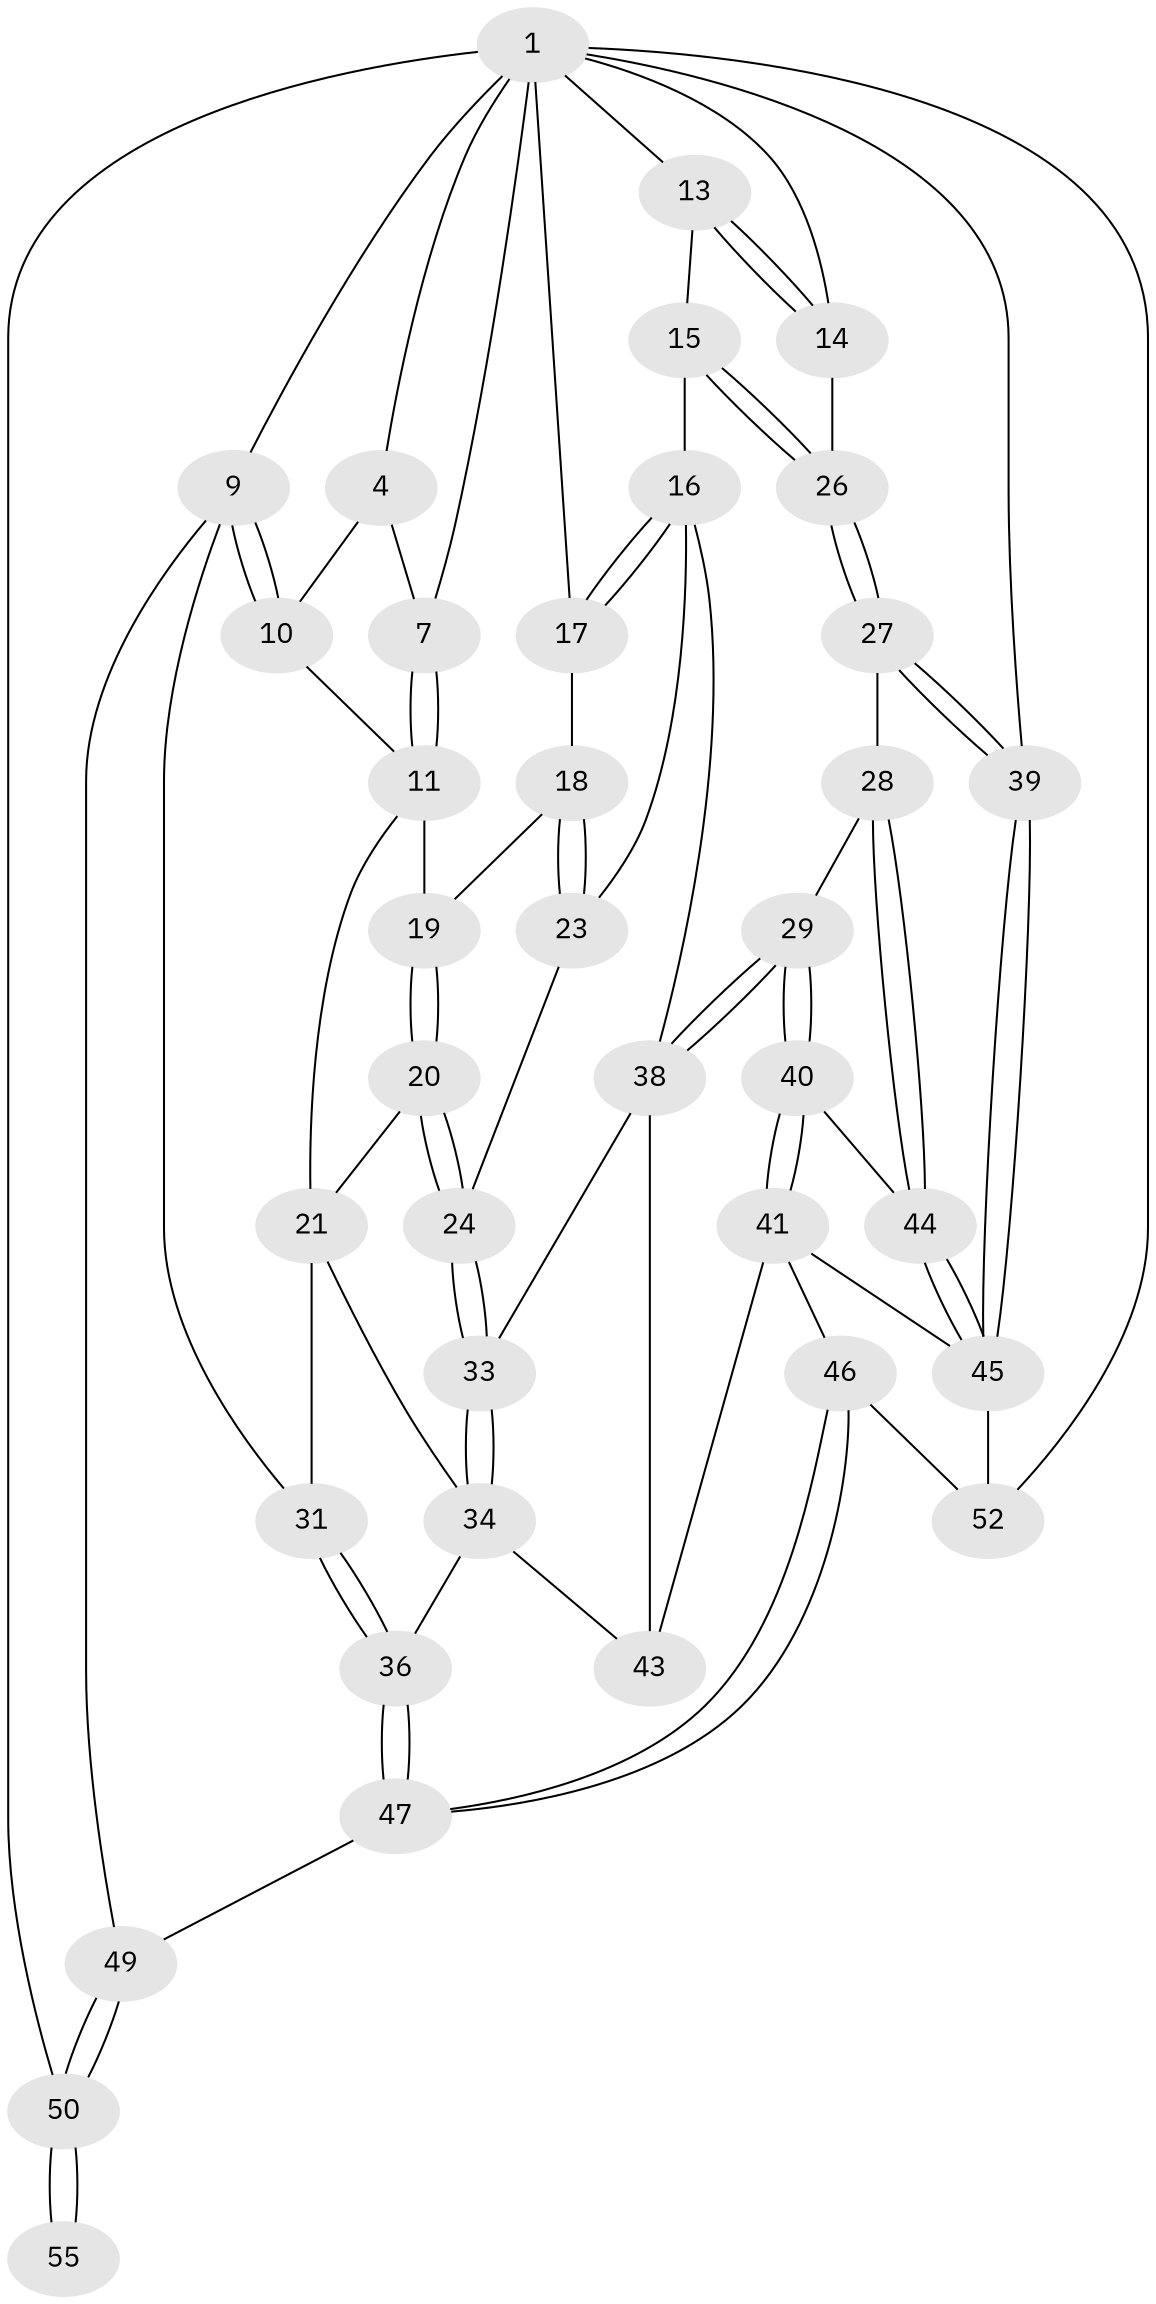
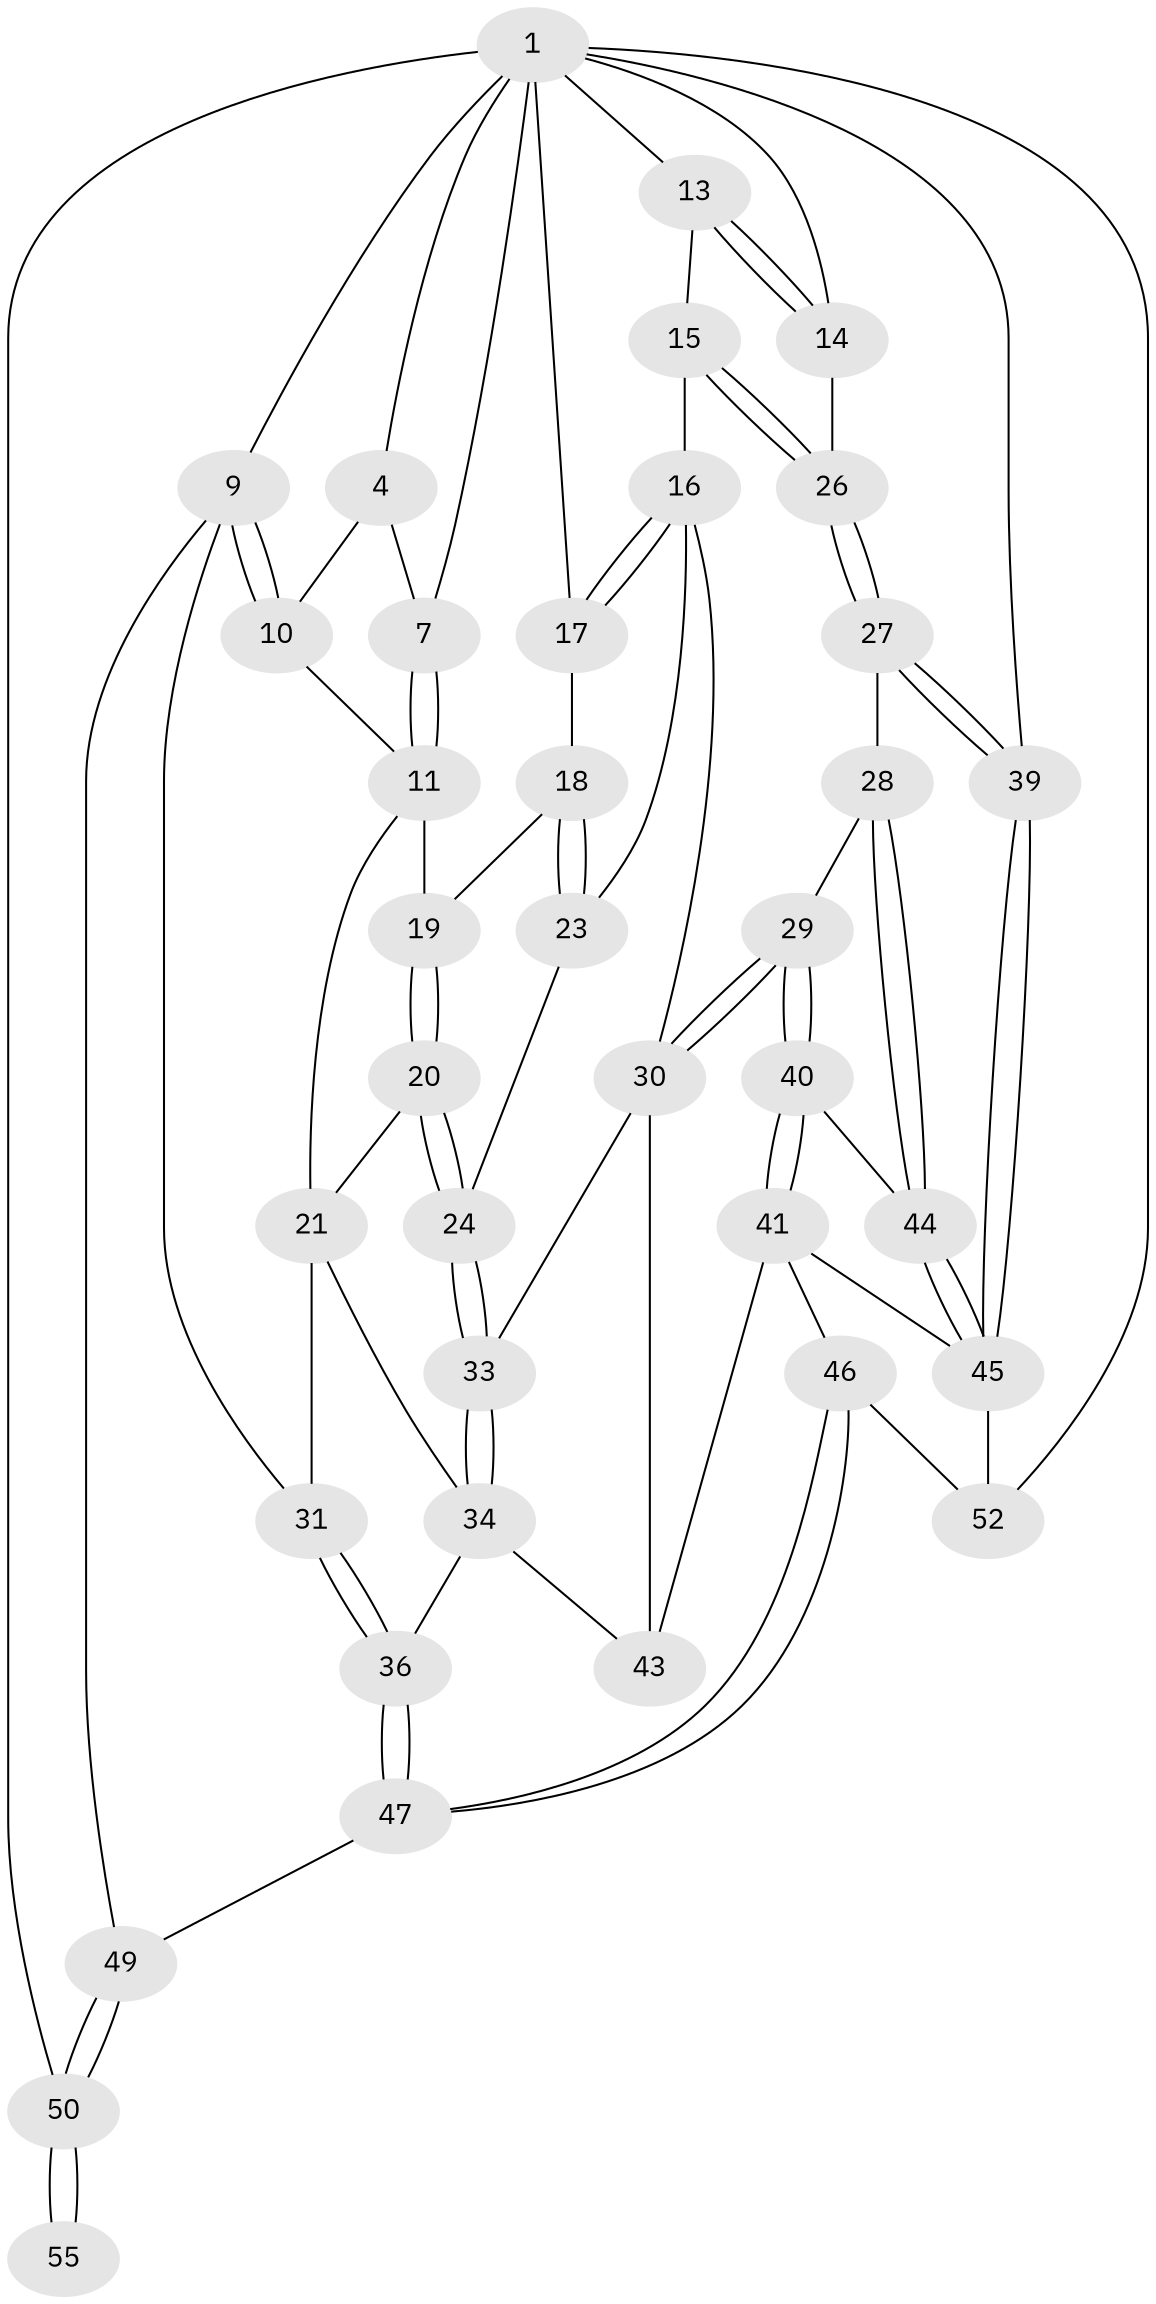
node "38": label "38" -> "30"
